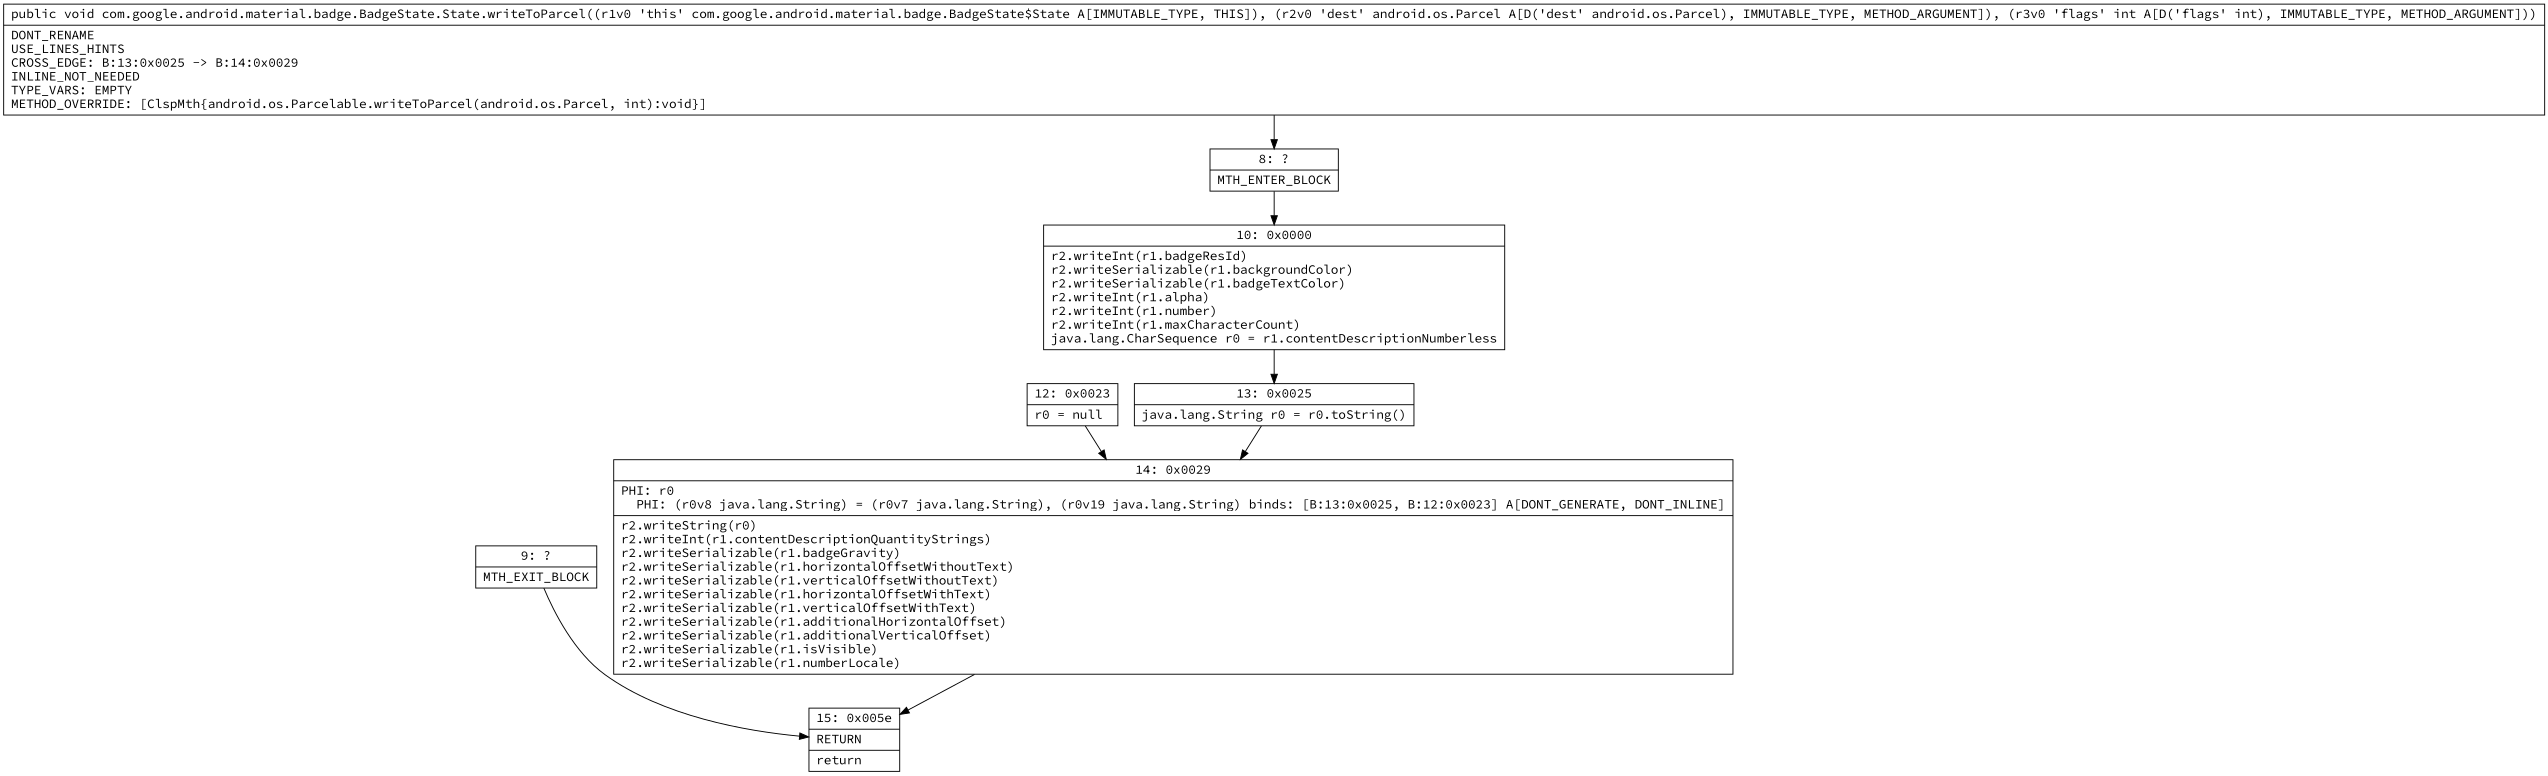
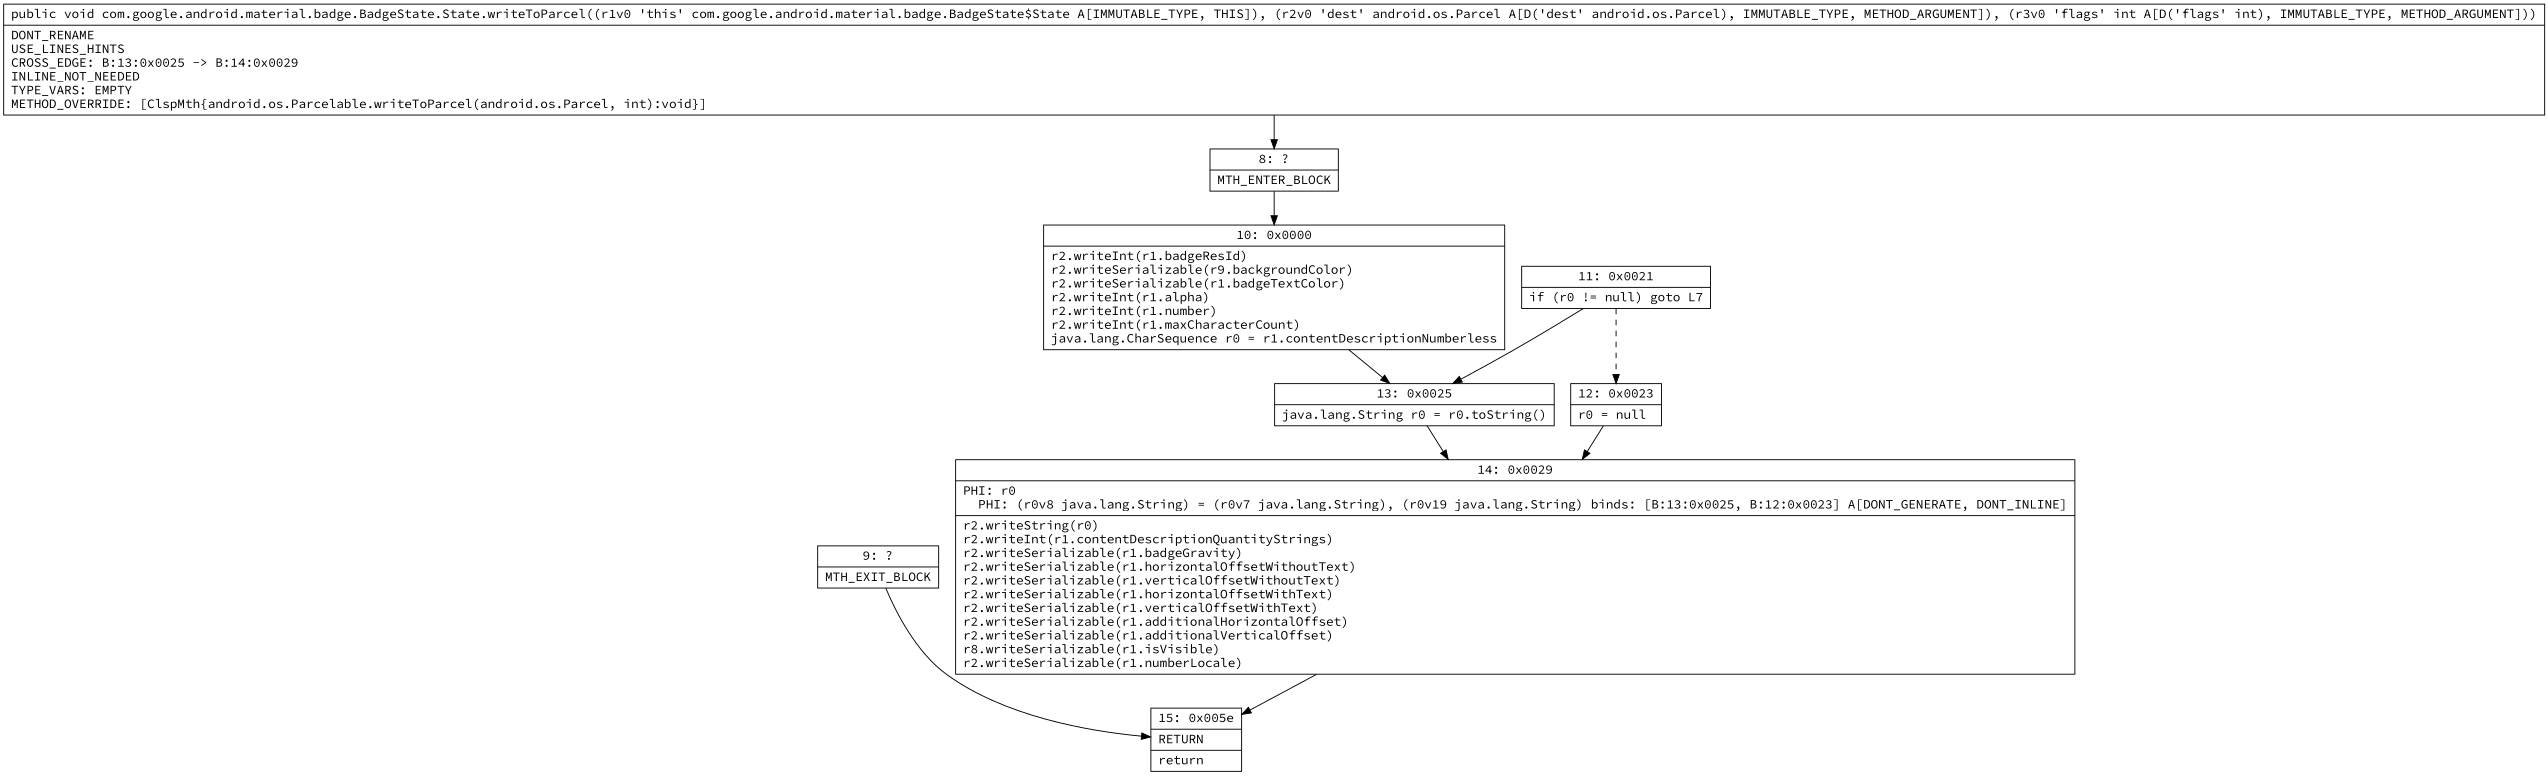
node "10: 0x0000": text "r2.writeSerializable(r1.backgroundColor)" -> "r2.writeSerializable(r9.backgroundColor)"
node "11: 0x0021": added
node "14: 0x0029": text "r2.writeSerializable(r1.isVisible)" -> "r8.writeSerializable(r1.isVisible)"
